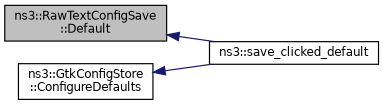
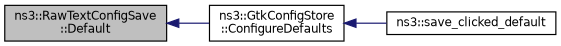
edge "ns3::save_clicked_default" -> "ns3::RawTextConfigSave ::Default": now "ns3::GtkConfigStore ::ConfigureDefaults" -> "ns3::RawTextConfigSave ::Default"
